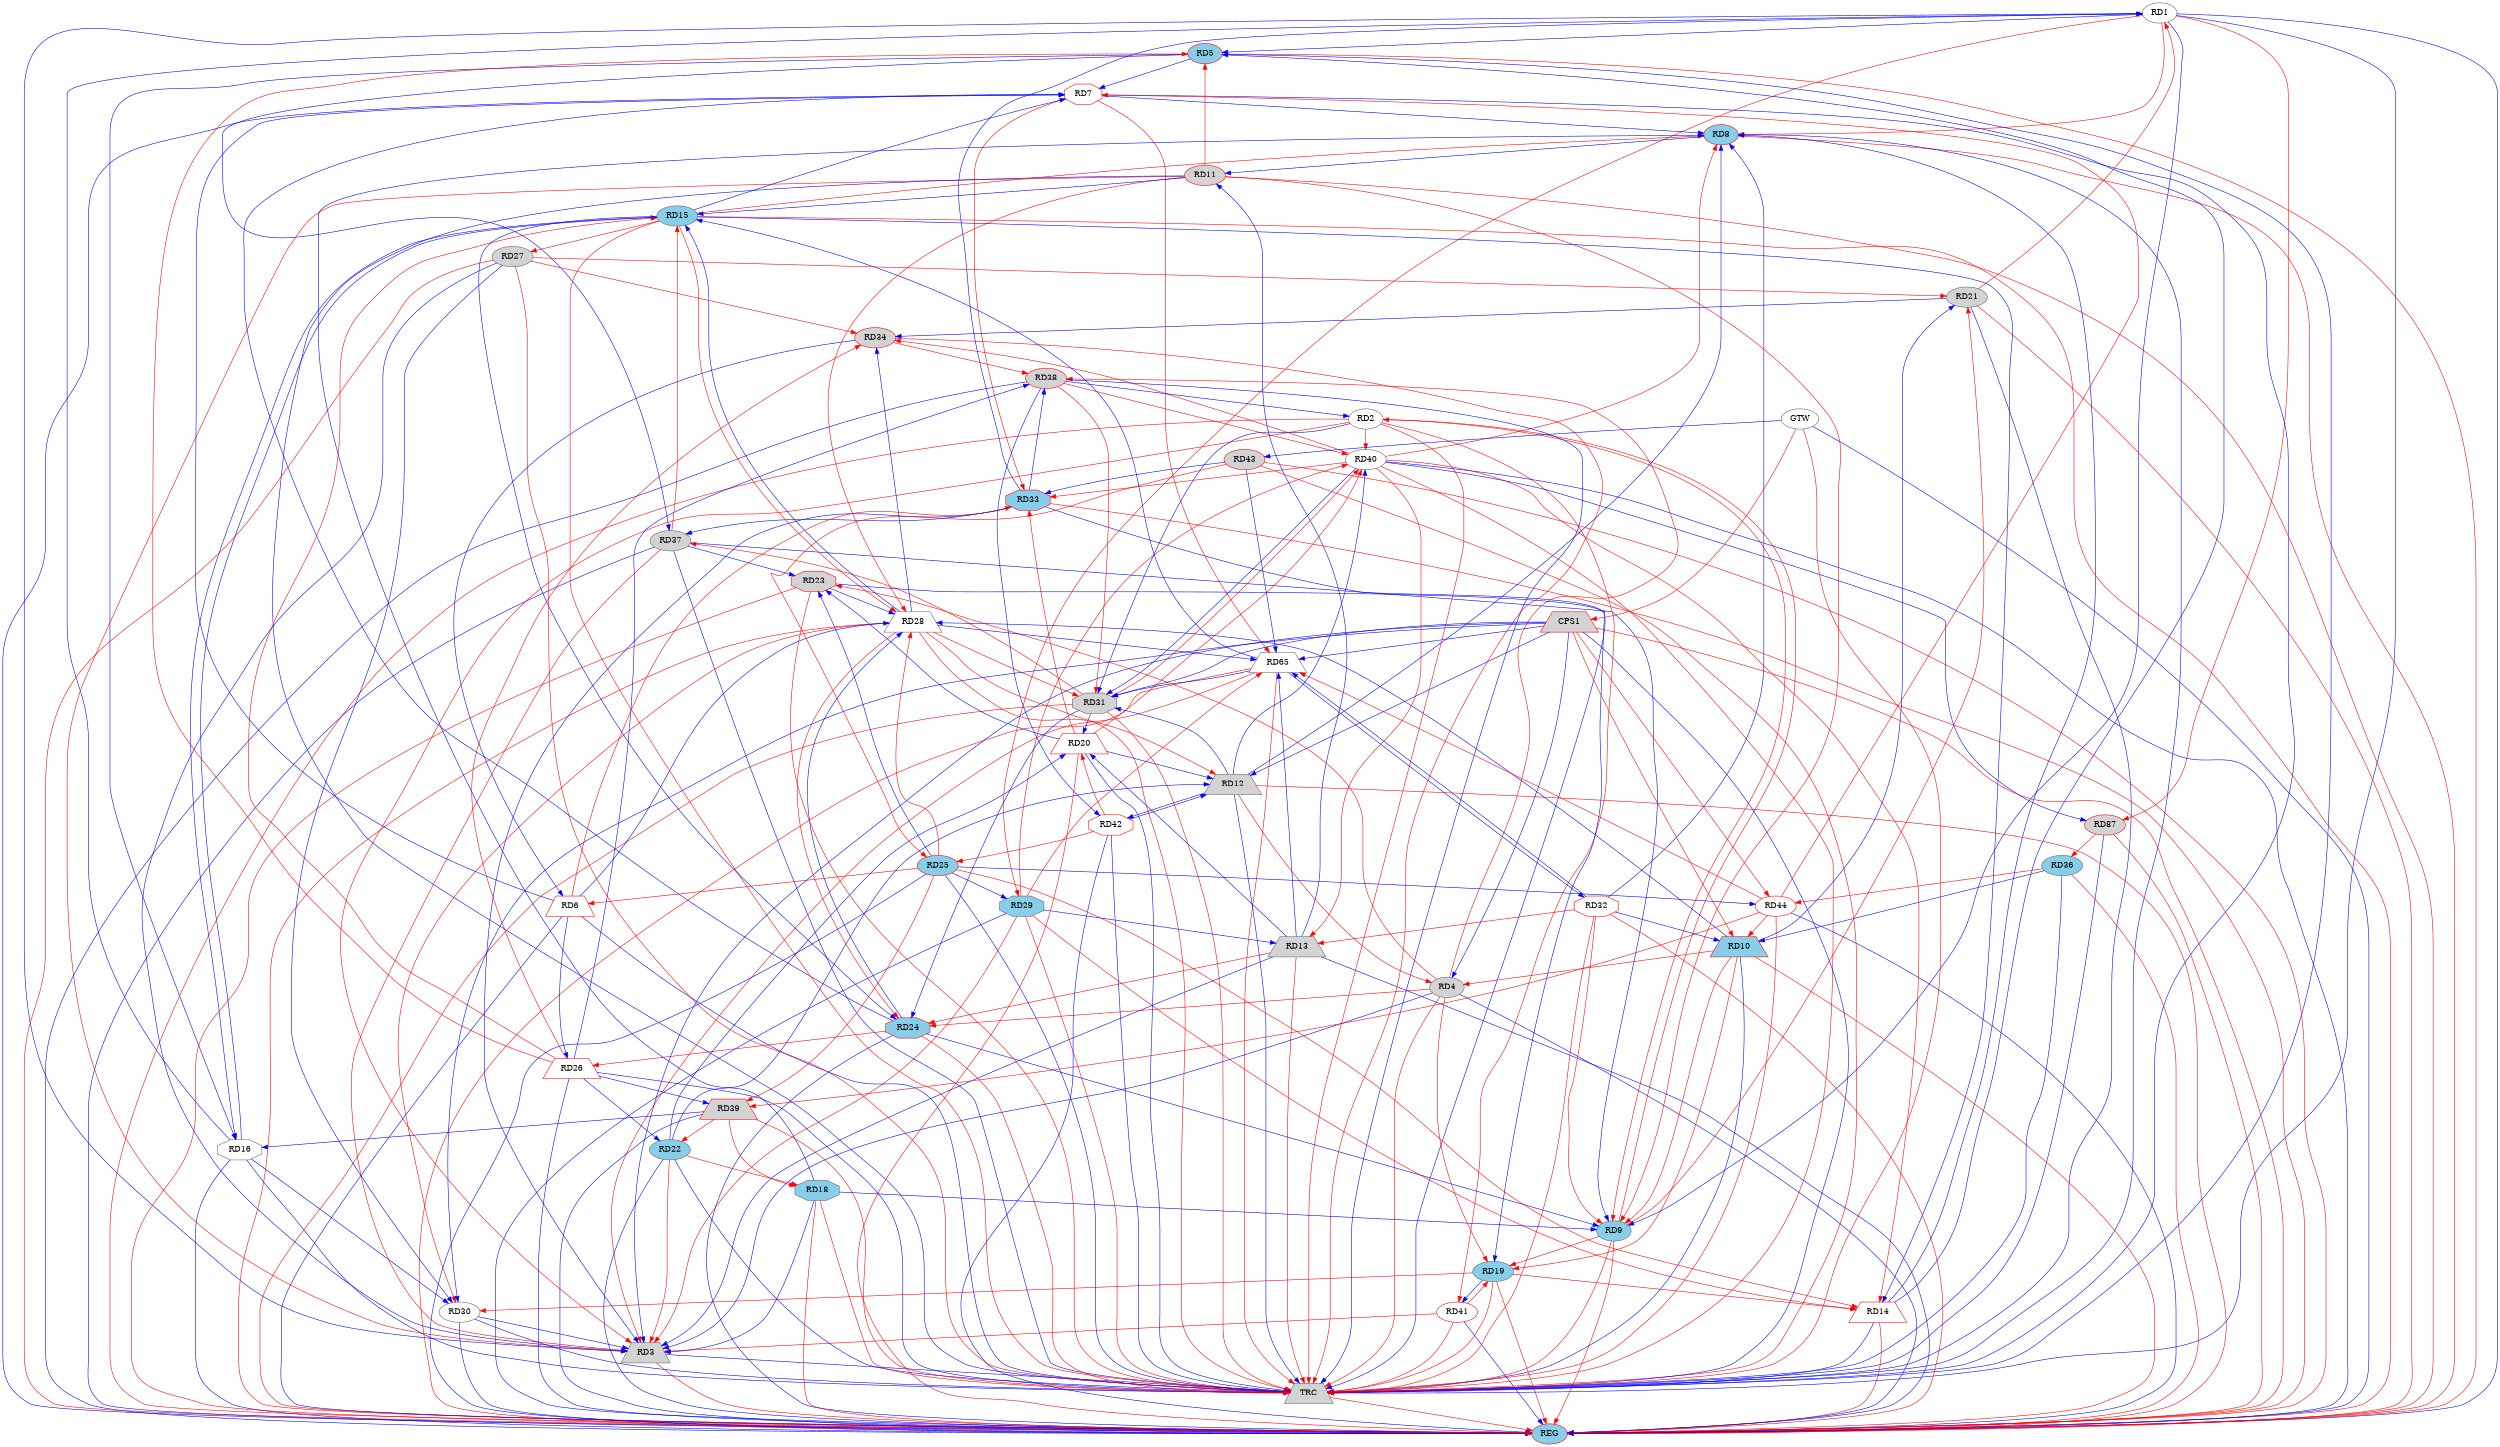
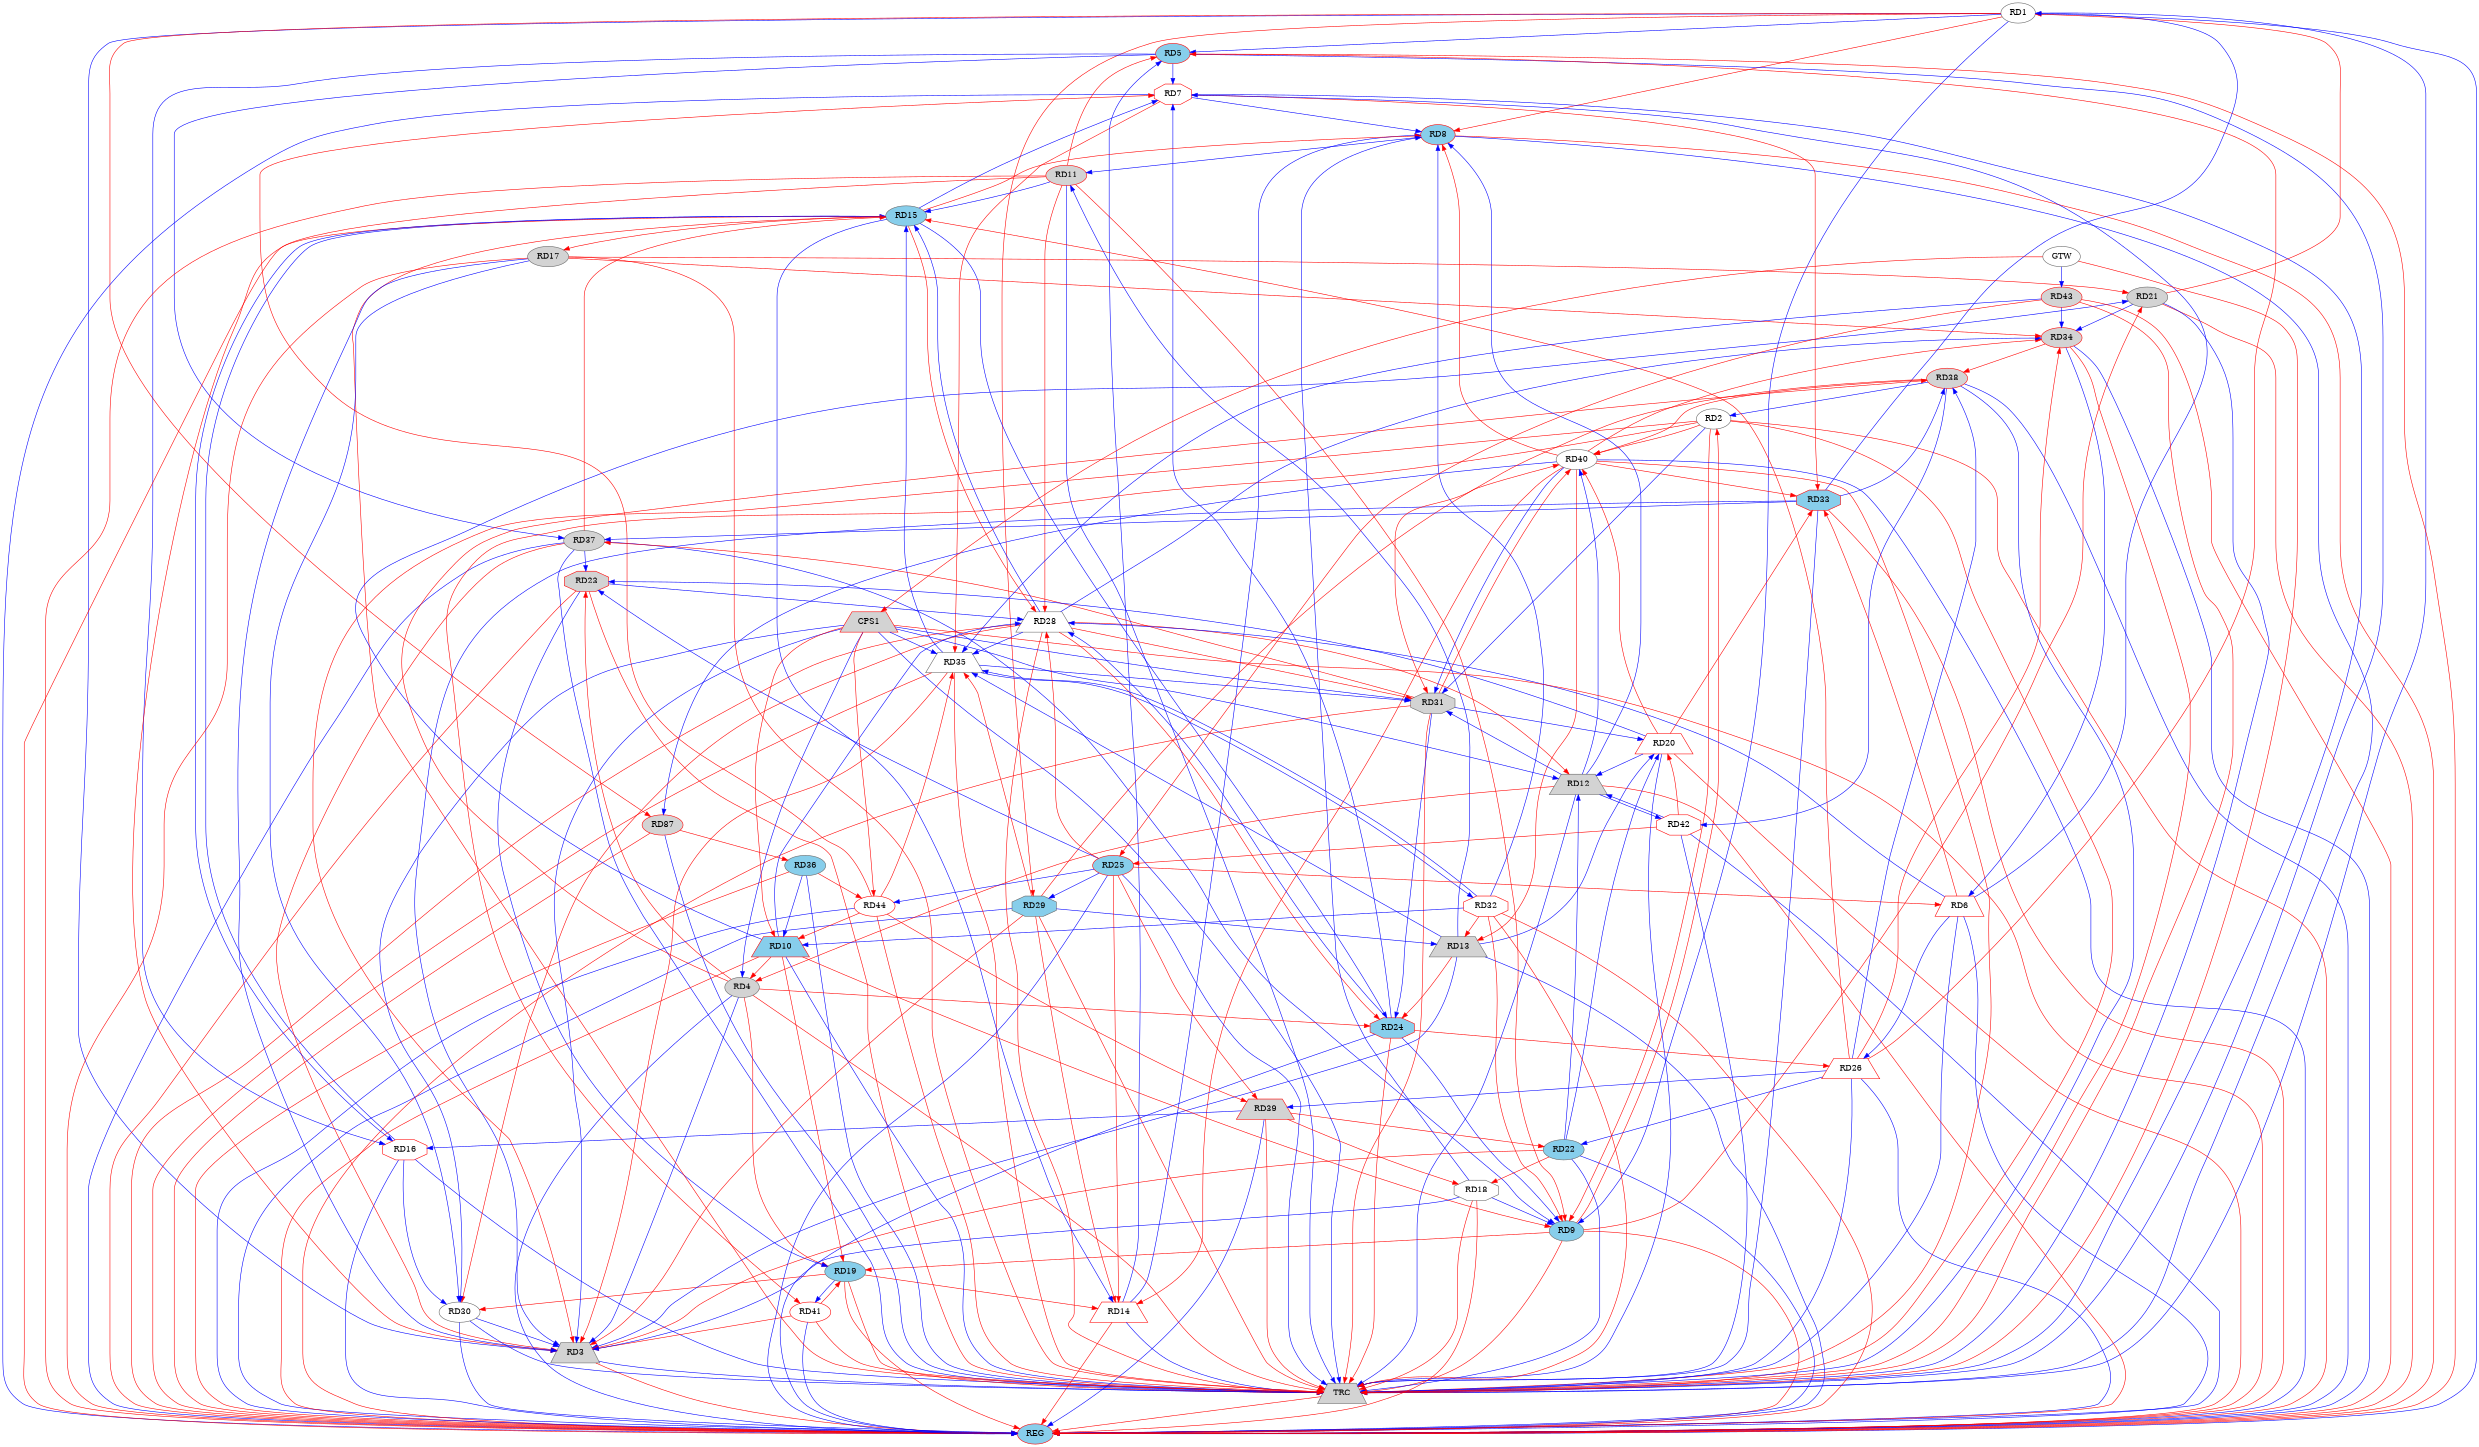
edge "RD16" -> "RD1": removed
node "RD27": label "RD27" -> "RD17"
edge "RD43" -> "RD33": now "RD43" -> "RD34"
node "RD65": label "RD65" -> "RD35"
node "RD16": color gray40 -> red
edge "RD13" -> "TRC": removed
edge "GTW" -> "REG": now "RD34" -> "REG"
node "RD18": fillcolor skyblue -> white
